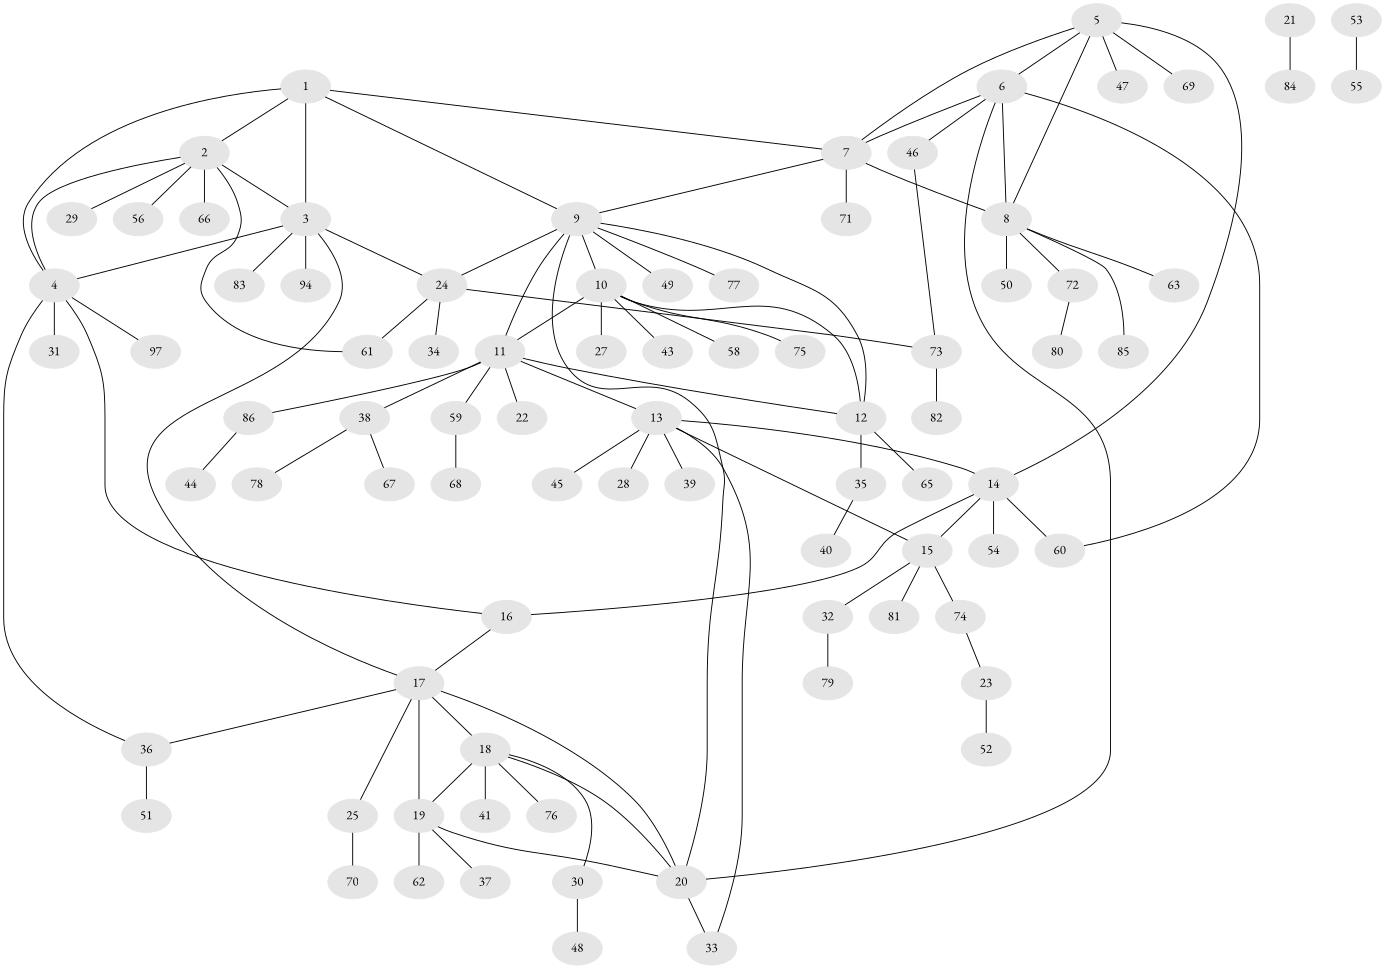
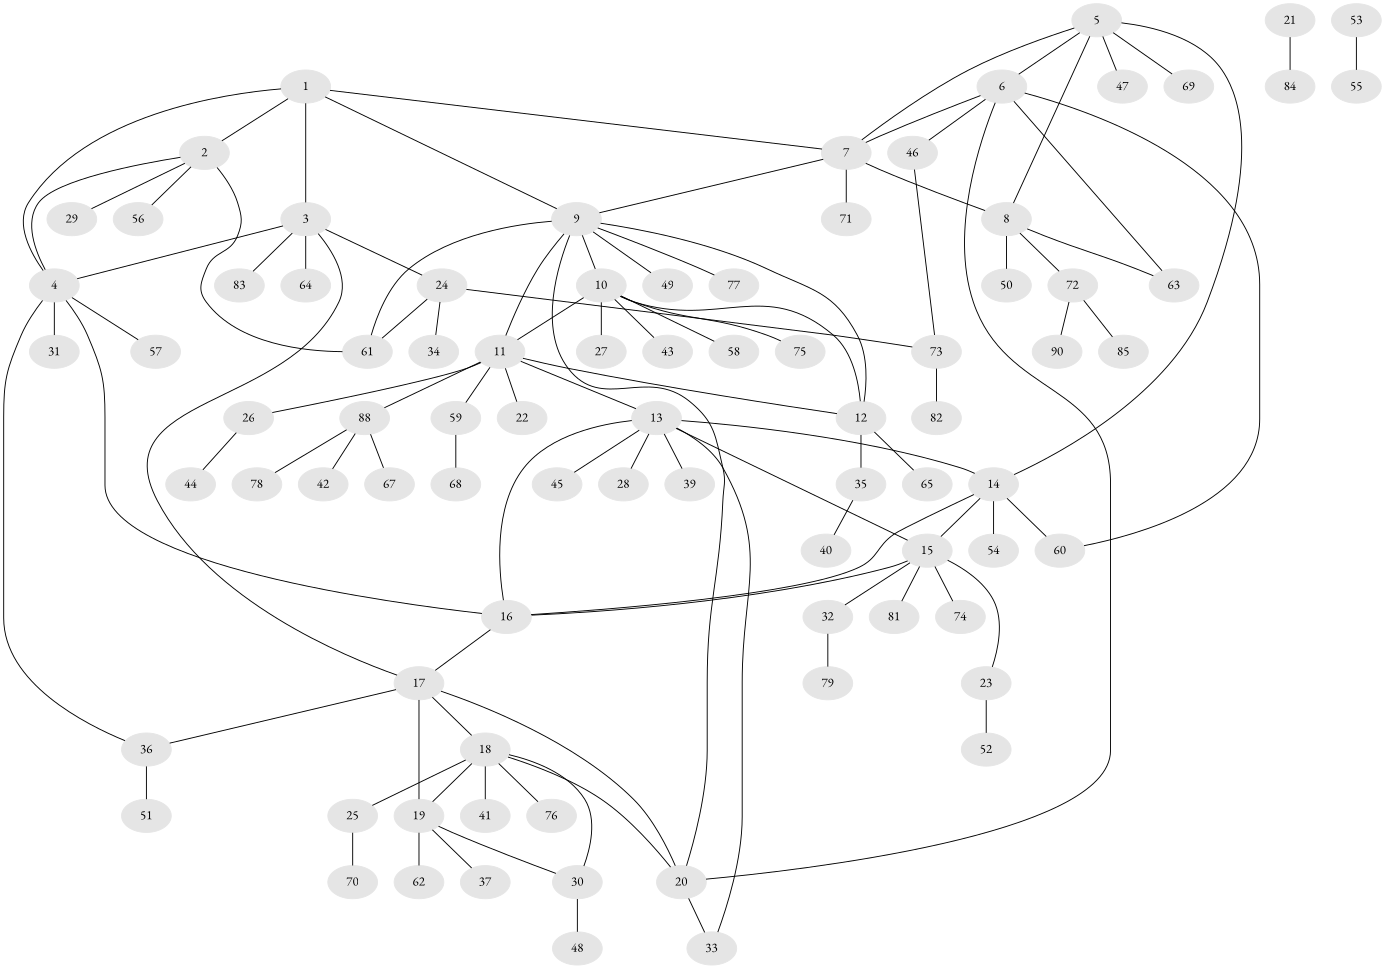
edge "6" -- "8": now "6" -- "63"
edge "2" -- "3": removed
node "66": removed
edge "9" -- "24": now "9" -- "61"
edge "8" -- "85": now "72" -- "85"
node "94": label "94" -> "64"
node "97": label "97" -> "57"
node "80": label "80" -> "90"
node "86": label "86" -> "26"
node "38": label "38" -> "88"
edge "13" -- "16": added
node "42": added
edge "15" -- "16": added
edge "74" -- "23": now "15" -- "23"
edge "17" -- "25": now "18" -- "25"
edge "19" -- "20": now "19" -- "30"
